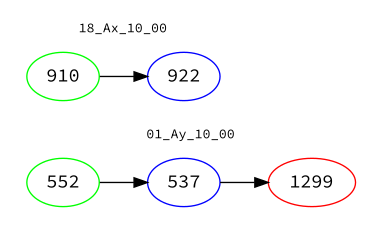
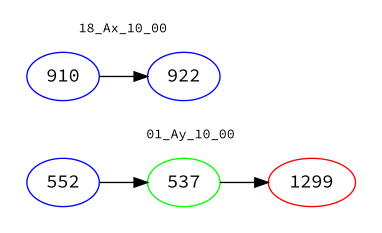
node "910": color green -> blue
node "552": color green -> blue
node "537": color blue -> green
